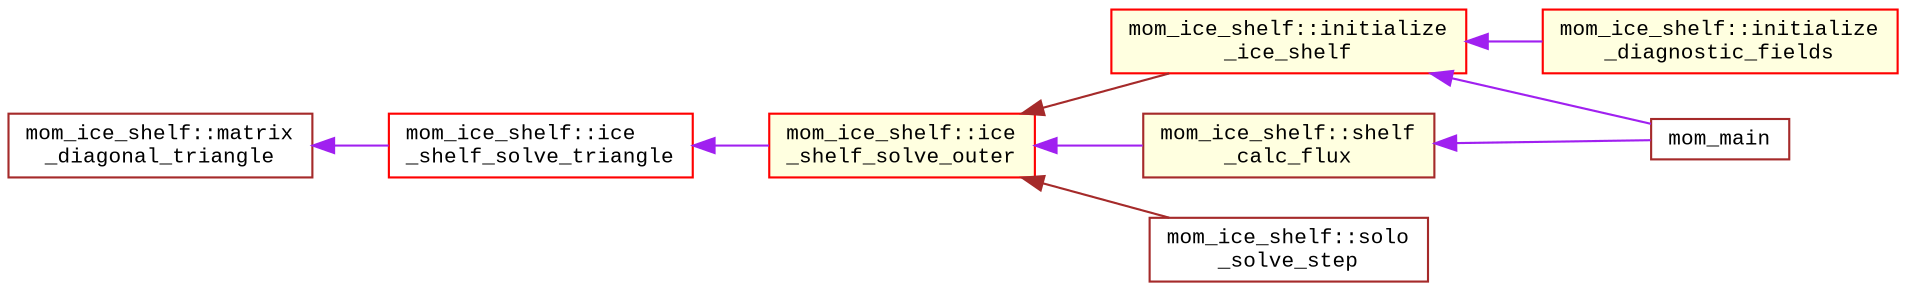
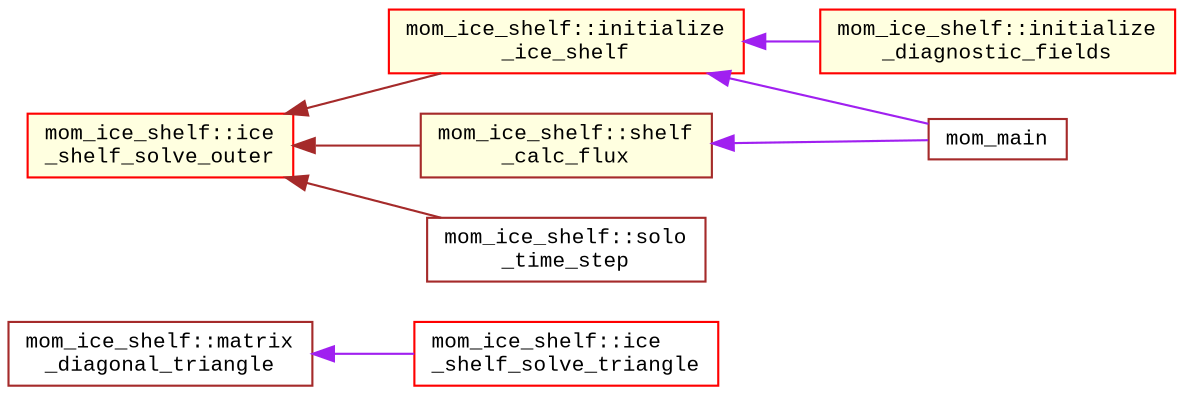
edge "mom_ice_shelf::ice _shelf_solve_outer" -> "mom_ice_shelf::ice _shelf_solve_triangle": removed
edge "mom_ice_shelf::shelf _calc_flux" -> "mom_ice_shelf::ice _shelf_solve_outer": color purple -> brown
node "mom_ice_shelf::solo _solve_step": label "mom_ice_shelf::solo _solve_step" -> "mom_ice_shelf::solo _time_step"
